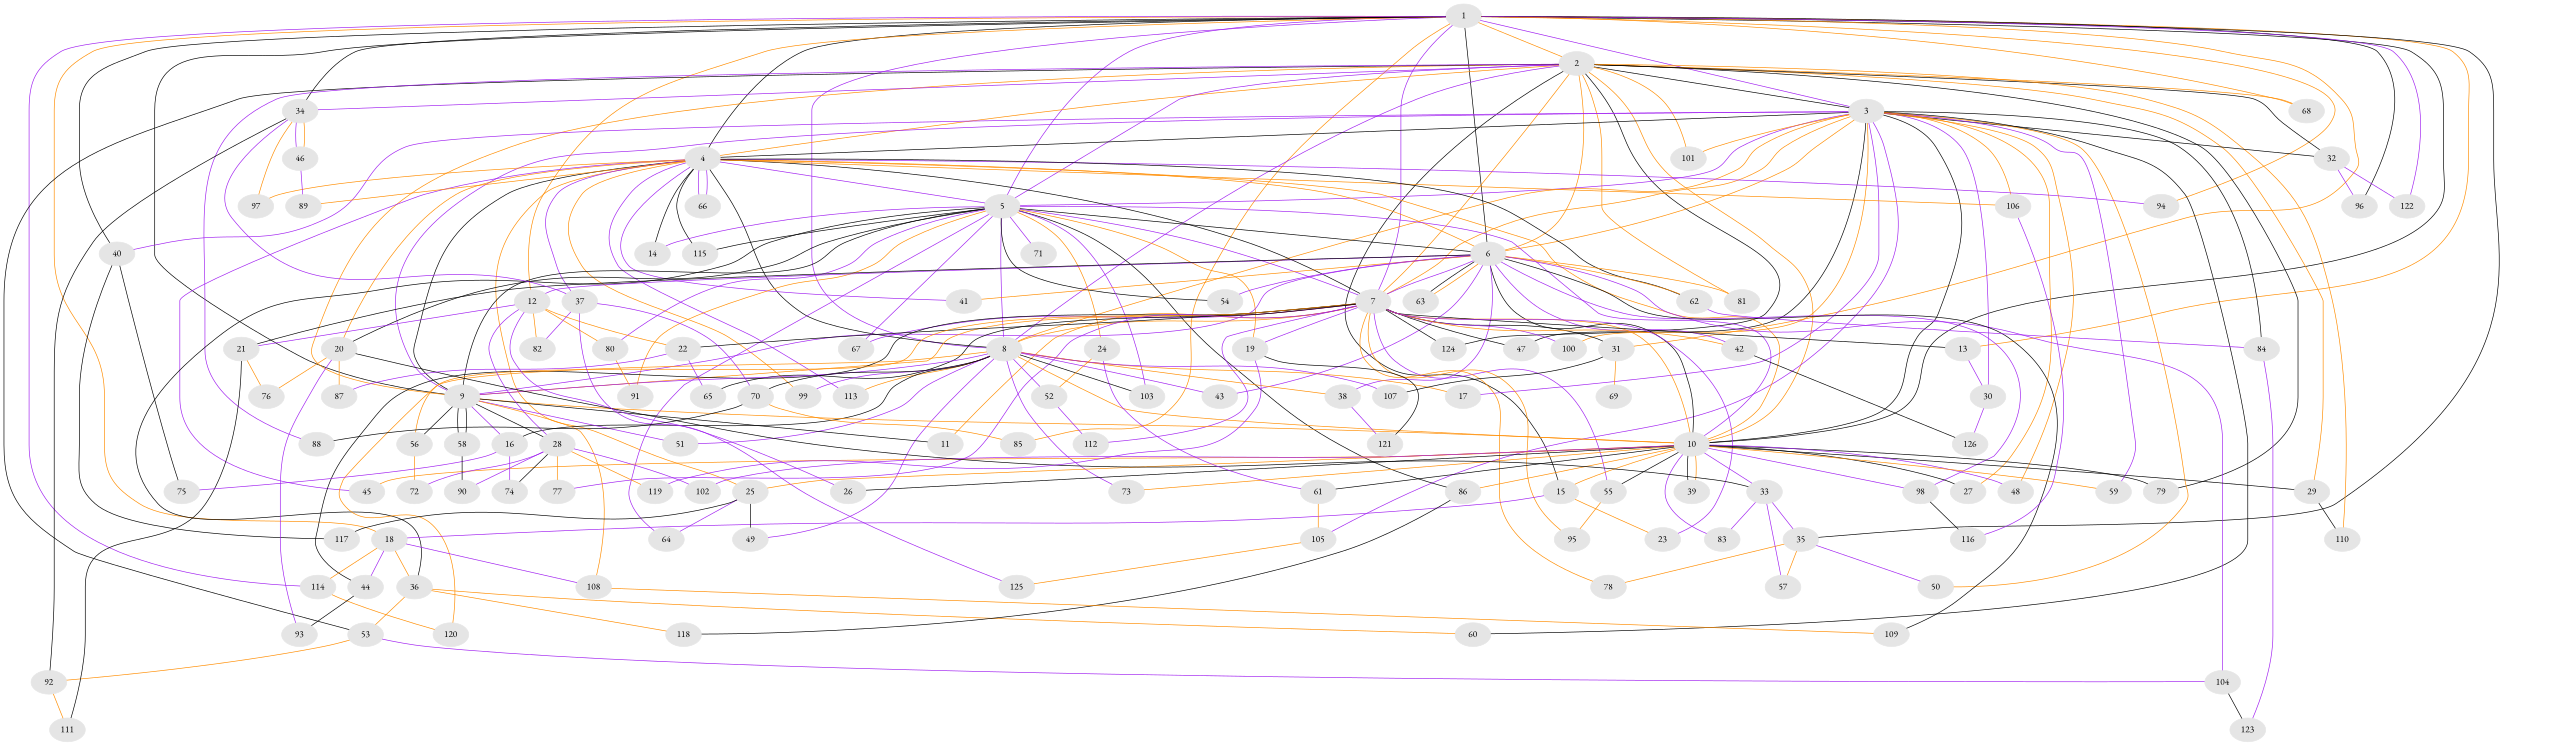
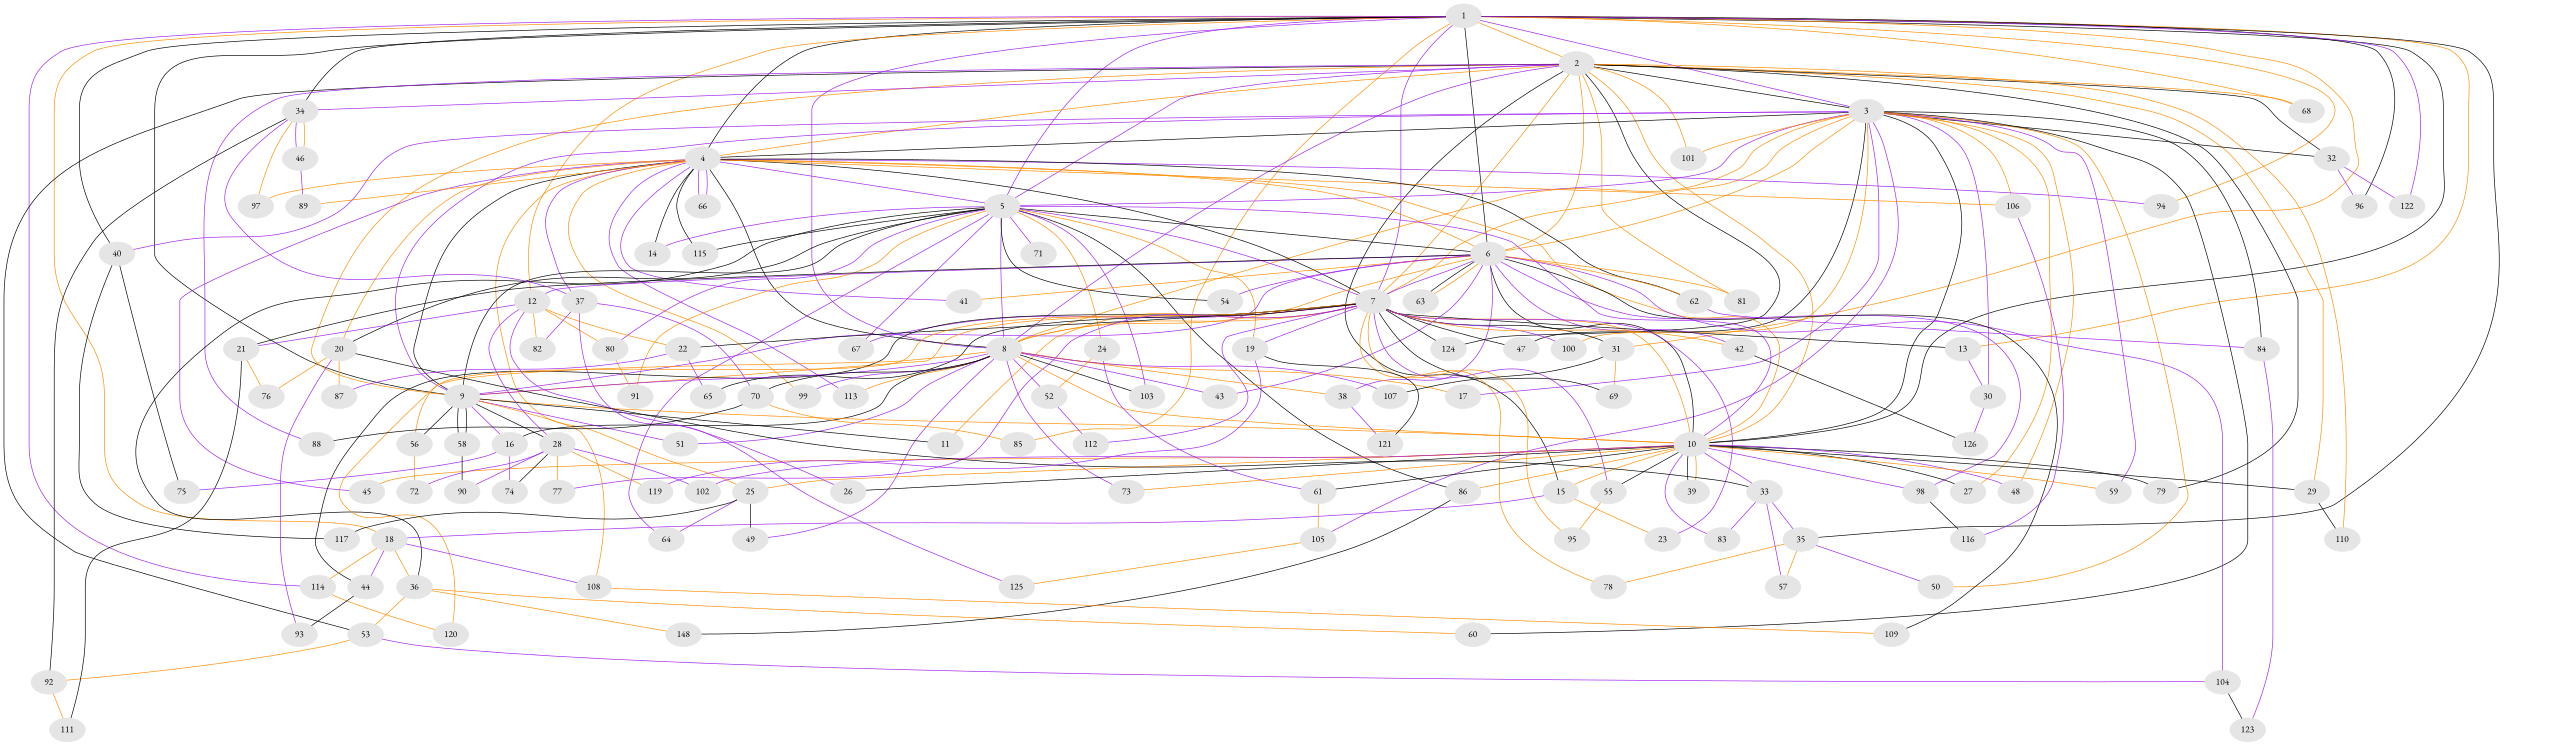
edge "6" -- "8": added
edge "7" -- "69": added
node "118": label "118" -> "148"
